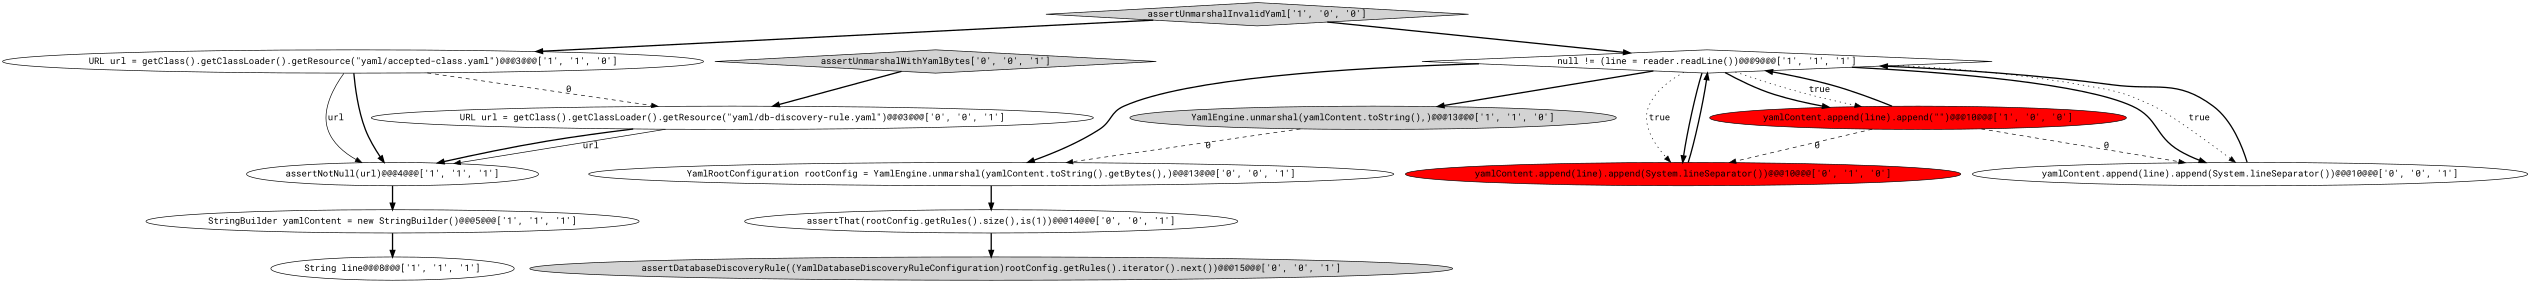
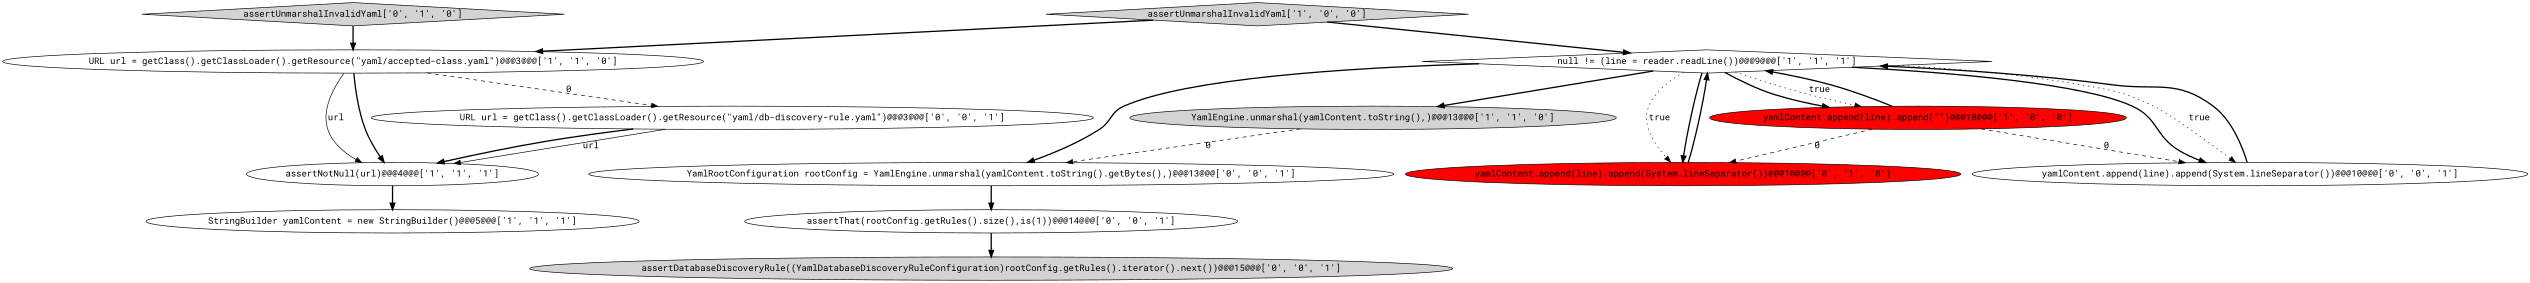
node "assertUnmarshalInvalidYaml['0', '1', '0']": added
node "assertUnmarshalWithYamlBytes['0', '0', '1']": removed
node "String line@@@8@@@['1', '1', '1']": removed
